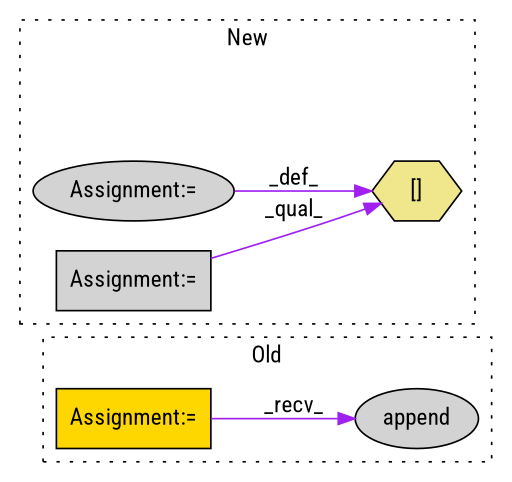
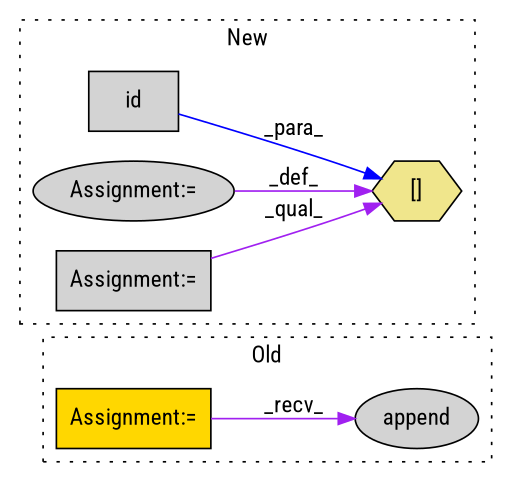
node "id": added
